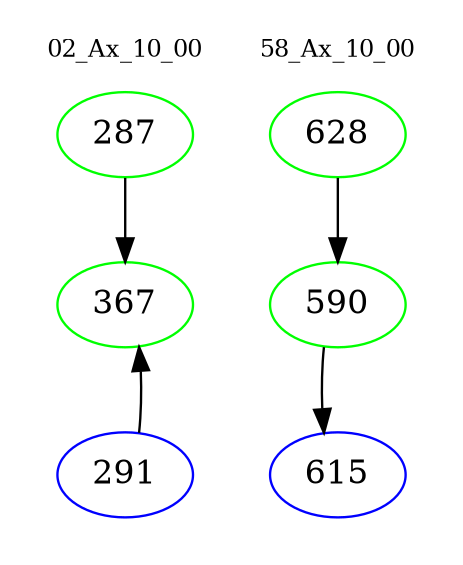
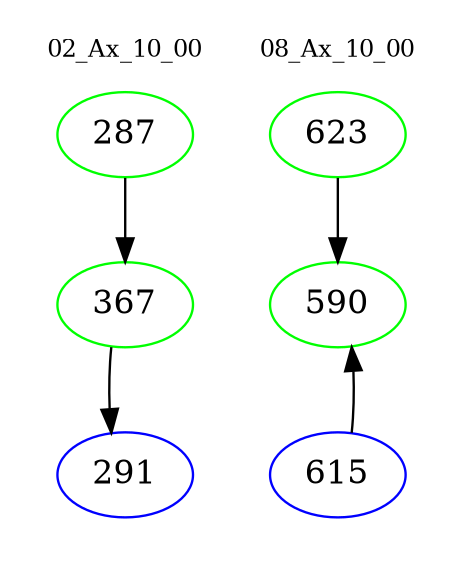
cluster "58_Ax_10_00": label "58_Ax_10_00" -> "08_Ax_10_00"
node "628": label "628" -> "623"
edge "590" -> "615": reversed
edge "291" -> "367": reversed
